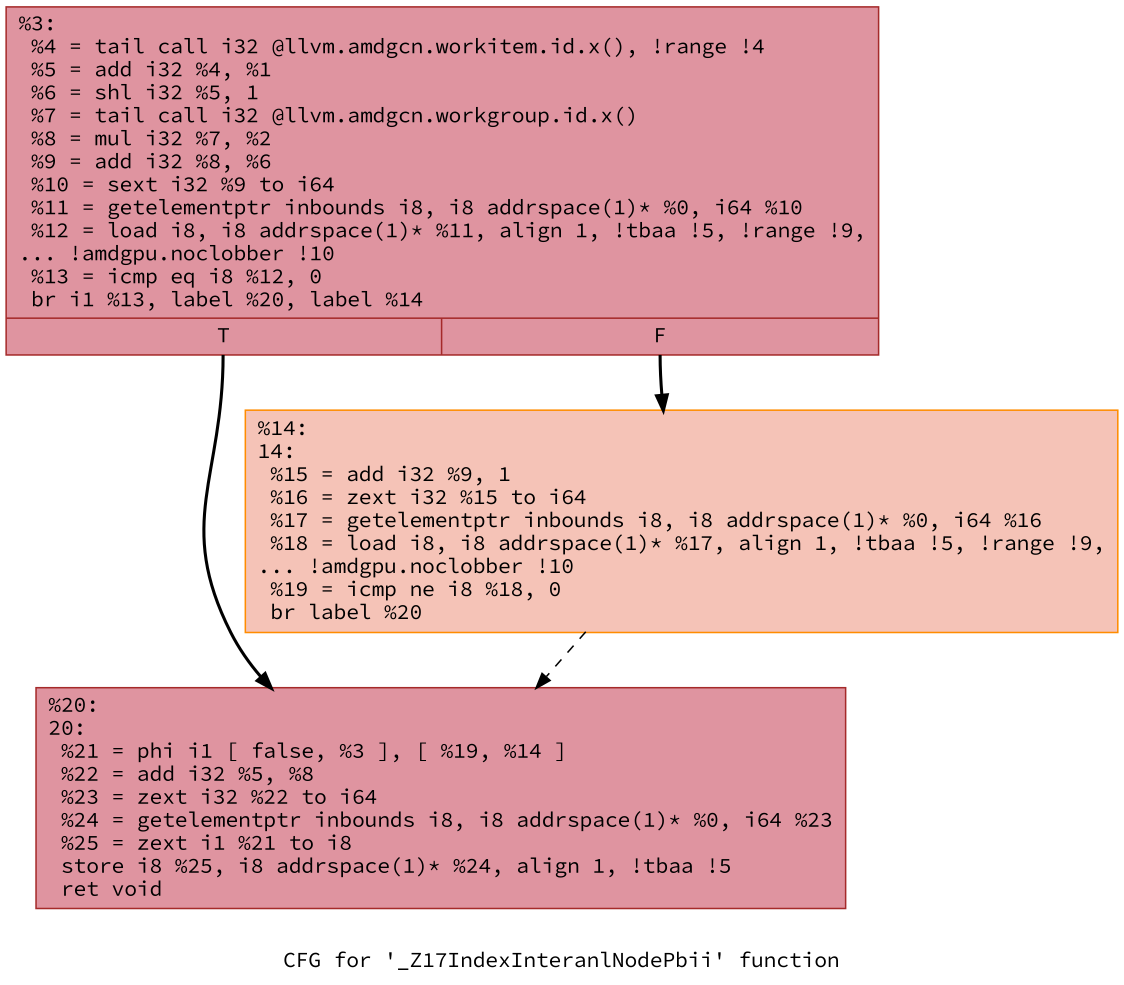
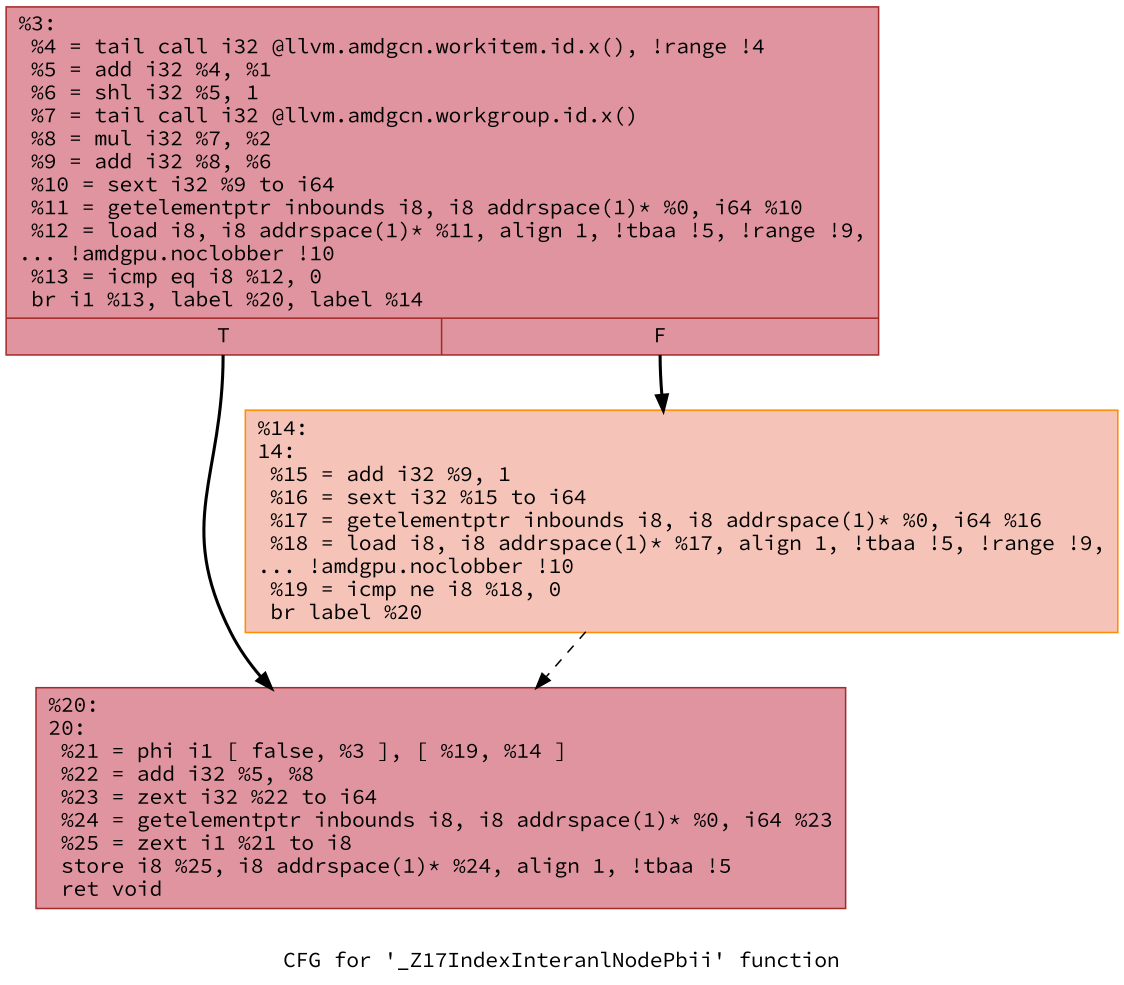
node "%14:": text "%16 = zext i32 %15 to i64" -> "%16 = sext i32 %15 to i64"
